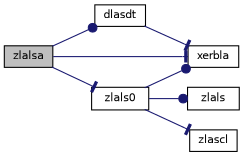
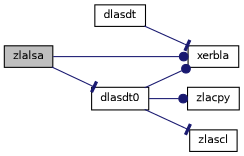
edge "zlalsa" -> "dlasdt": removed
edge "zlalsa" -> "xerbla": arrowhead tee -> dot
node "zlals0": label "zlals0" -> "dlasdt0"
node "zlals": label "zlals" -> "zlacpy"
